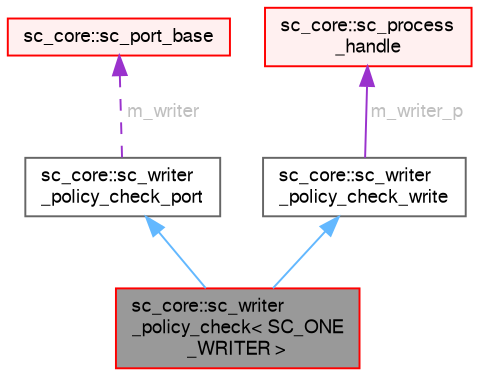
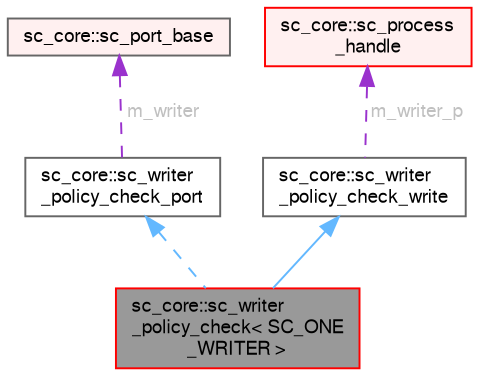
node "sc_core::sc_port_base": color red -> gray40
edge "sc_core::sc_writer _policy_check_write" -> "sc_core::sc_process _handle": style solid -> dashed
edge "sc_core::sc_writer _policy_check< SC_ONE _WRITER >" -> "sc_core::sc_writer _policy_check_port": style solid -> dashed
